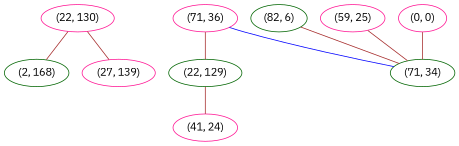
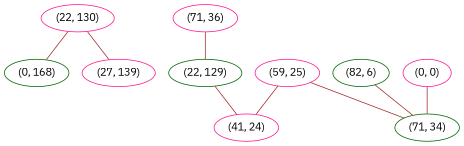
edge "(71, 36)" -- "(71, 34)": removed
node "(2, 168)": label "(2, 168)" -> "(0, 168)"
edge "(59, 25)" -- "(41, 24)": added
